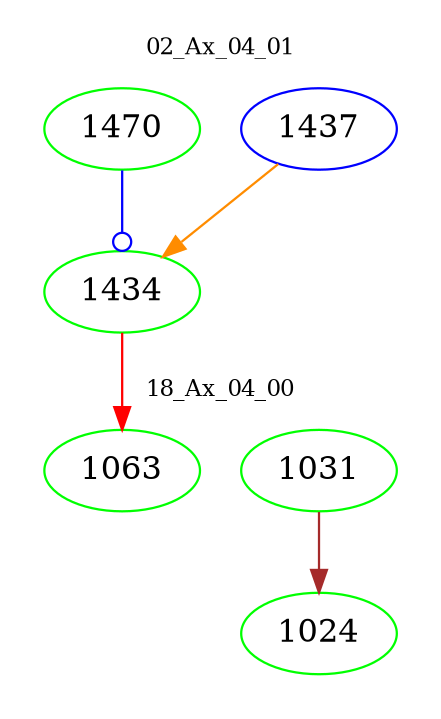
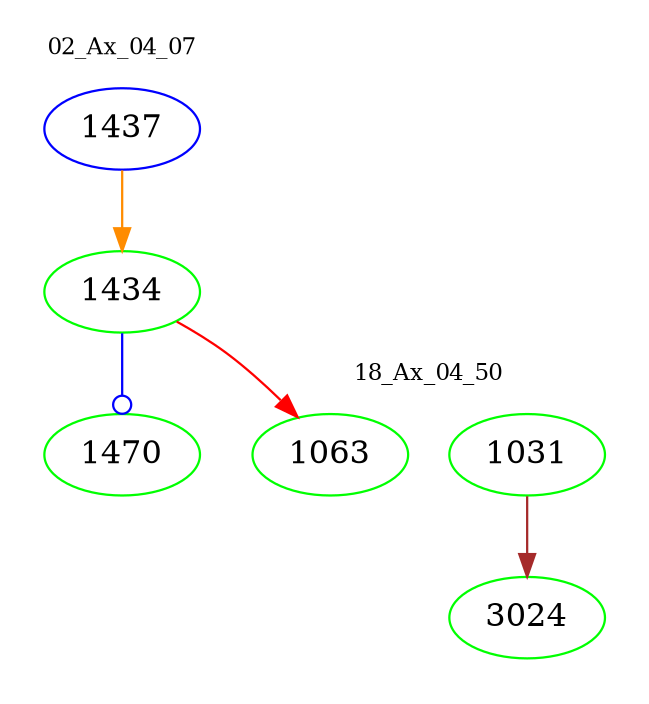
cluster "02_Ax_04_01": label "02_Ax_04_01" -> "02_Ax_04_07"
edge "1470" -> "1434": reversed
cluster "18_Ax_04_00": label "18_Ax_04_00" -> "18_Ax_04_50"
node "1024": label "1024" -> "3024"
